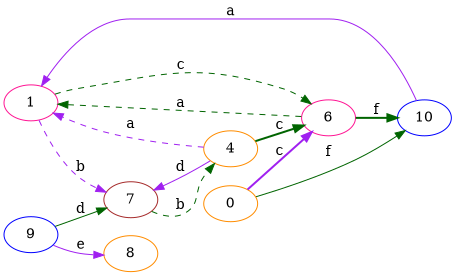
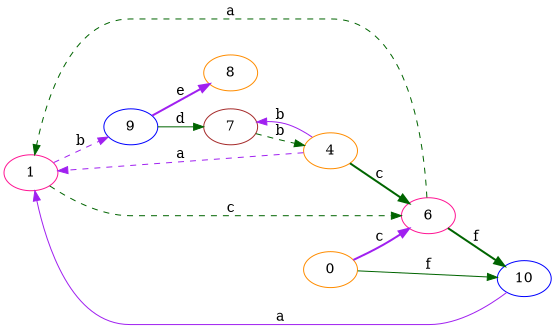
edge "1" -> "7": now "1" -> "9"
edge "4" -> "7": label "d" -> "b"
edge "9" -> "8": style solid -> bold
